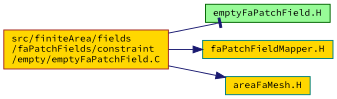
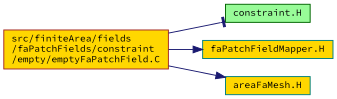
node "emptyFaPatchField.H": label "emptyFaPatchField.H" -> "constraint.H"
